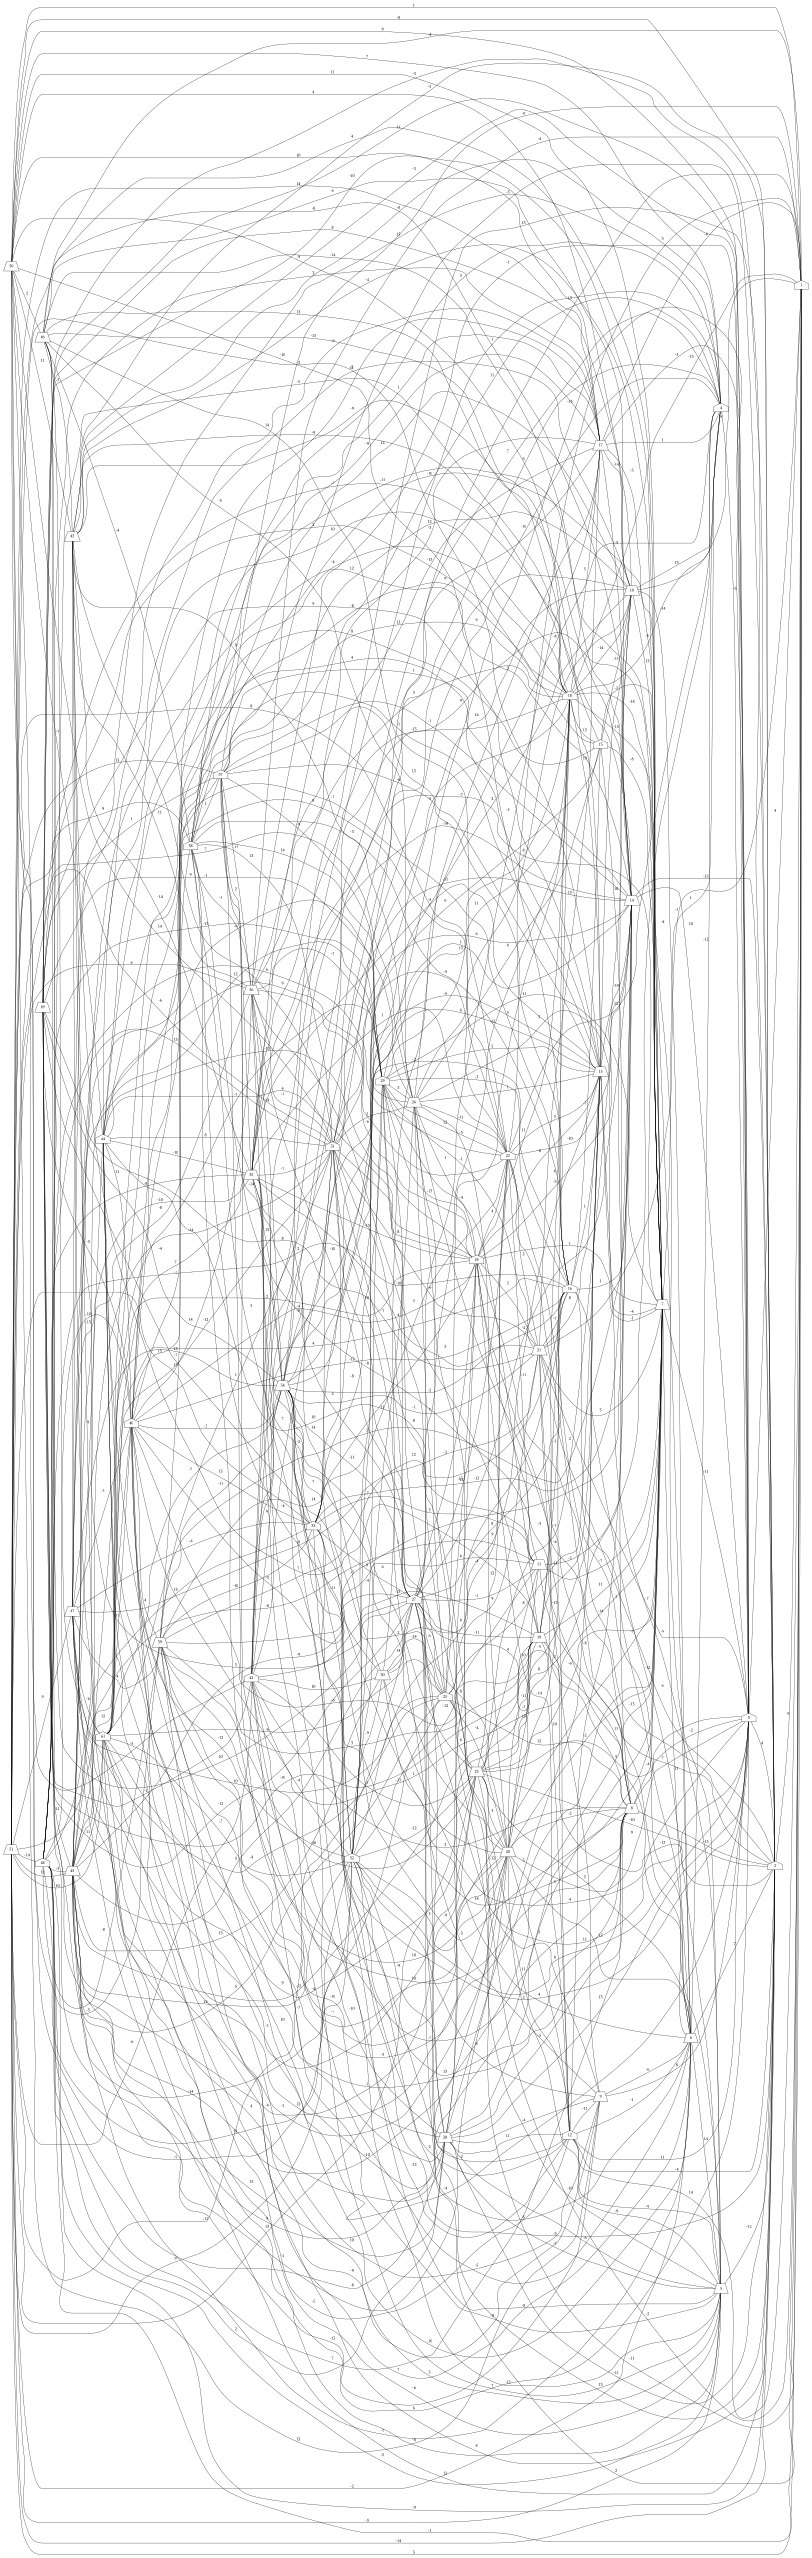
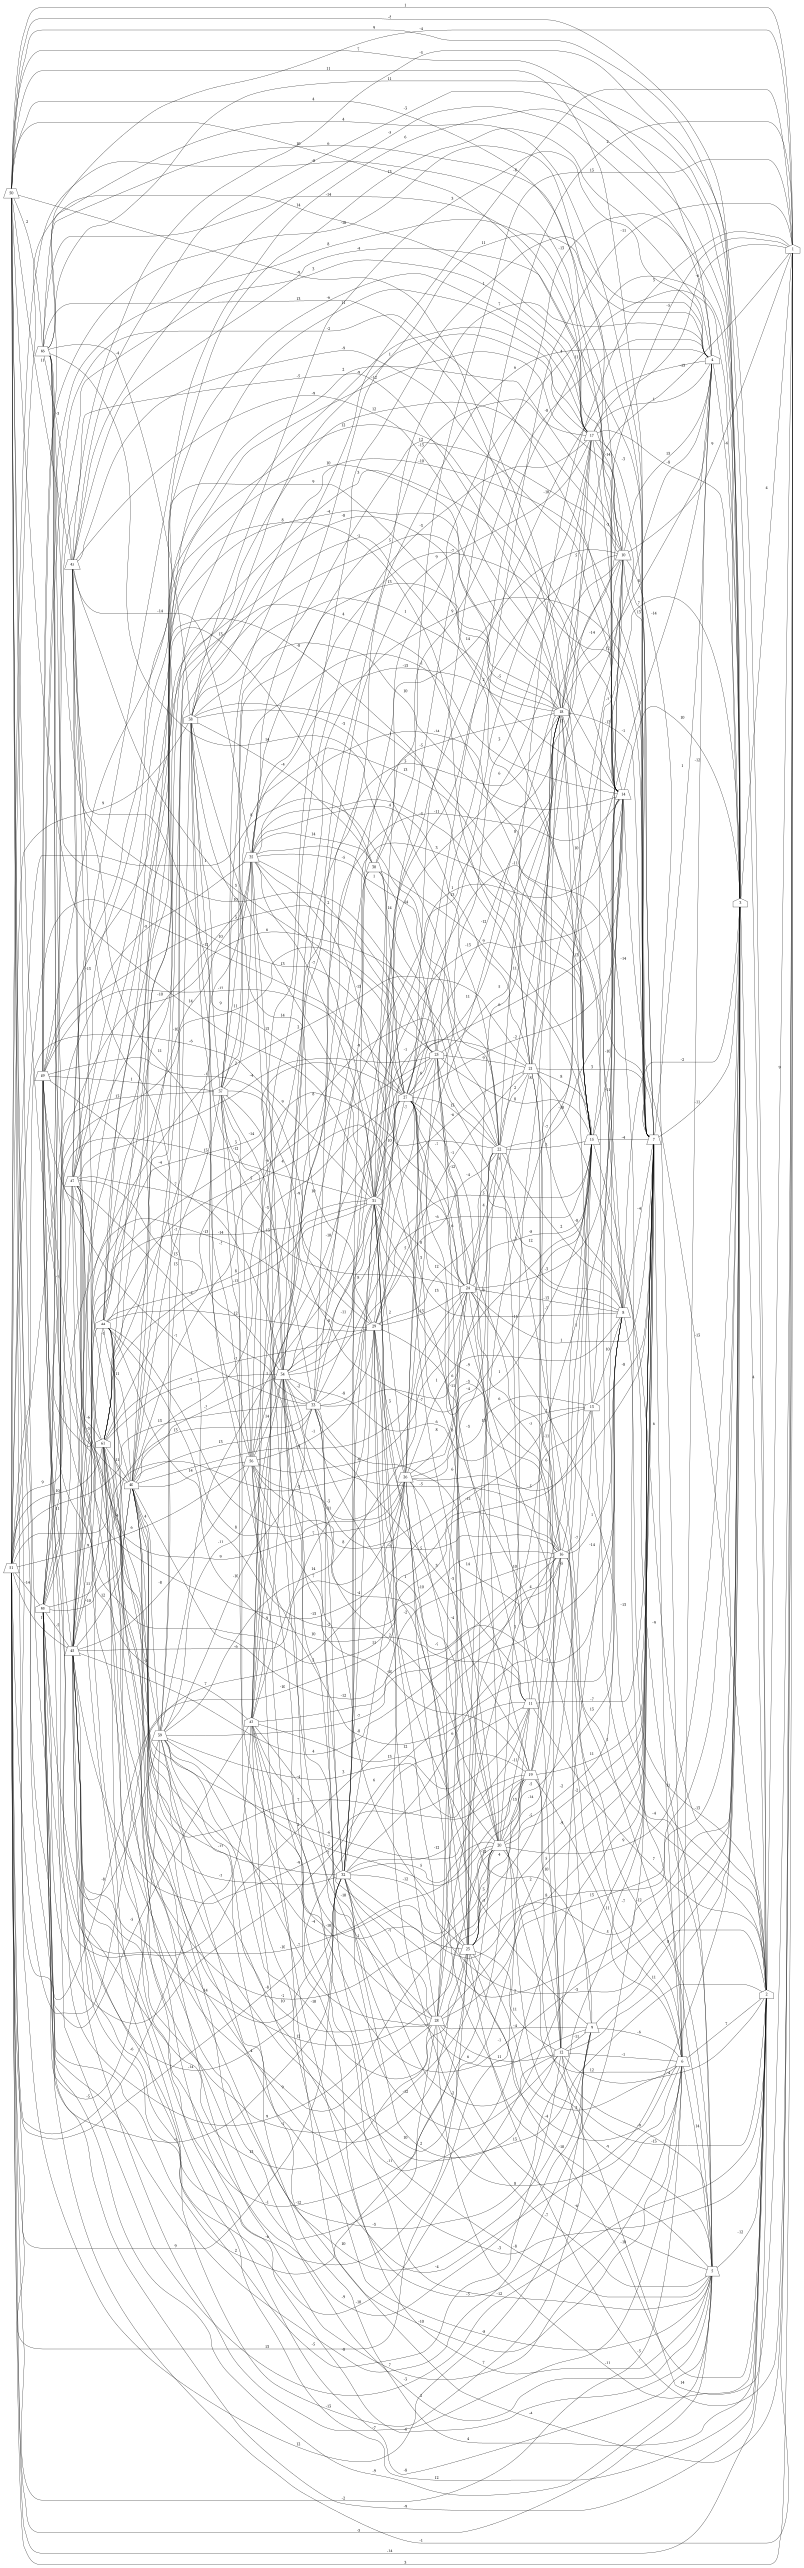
edge "24" -- "45": now "21" -- "45"
edge "31" -- "23": added, label "-10"
